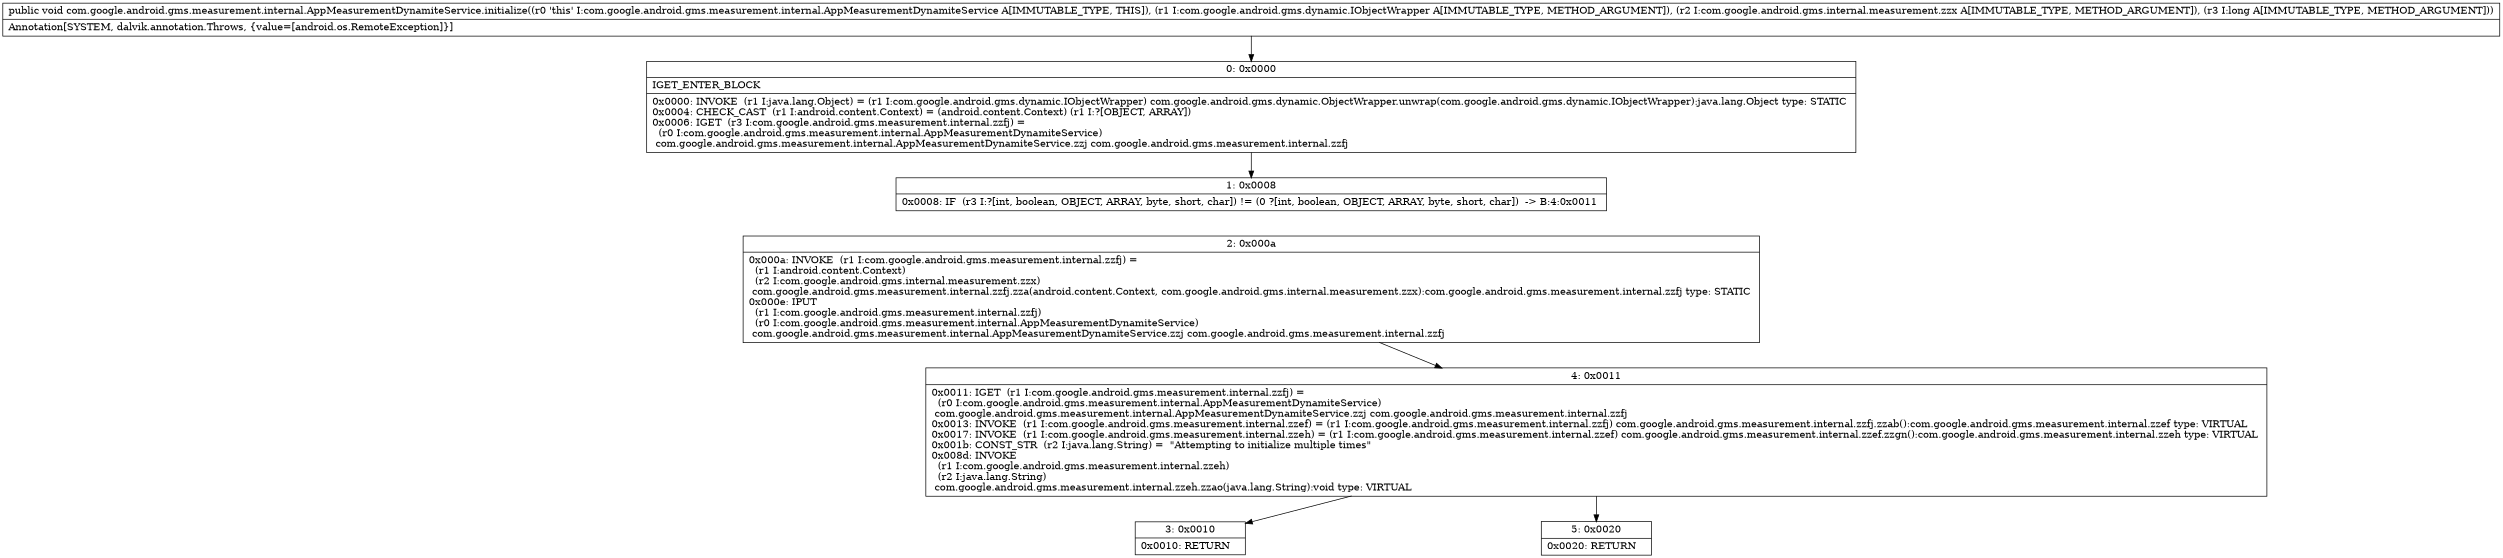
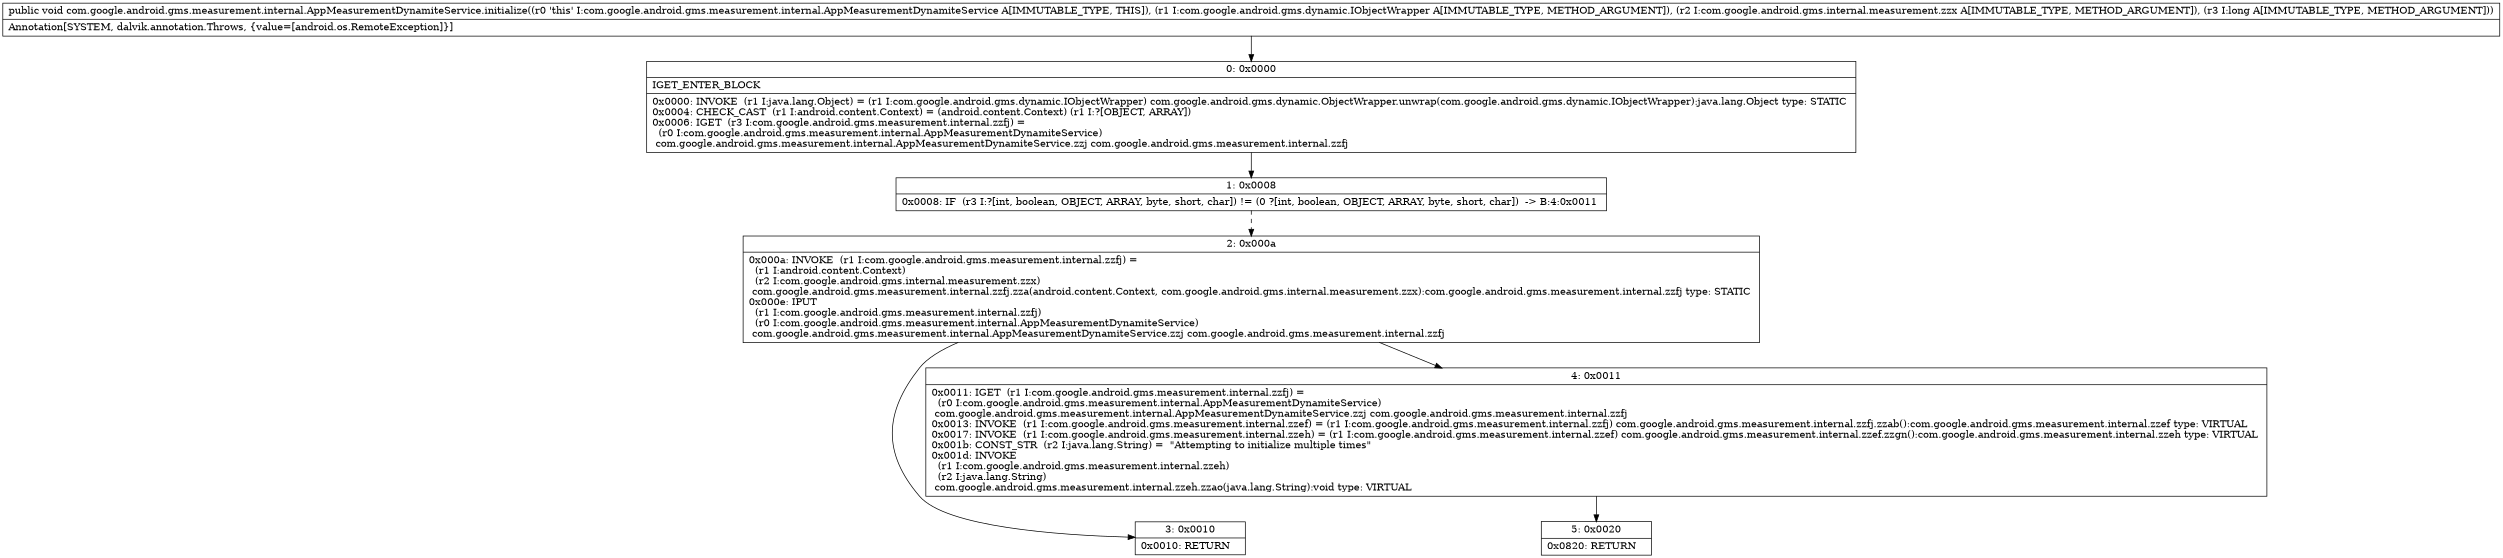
edge "1: 0x0008" -> "2: 0x000a": added
node "4: 0x0011": text "0x008d: INVOKE" -> "0x001d: INVOKE"
edge "4: 0x0011" -> "3: 0x0010": now "2: 0x000a" -> "3: 0x0010"
node "5: 0x0020": text "0x0020: RETURN" -> "0x0820: RETURN"
